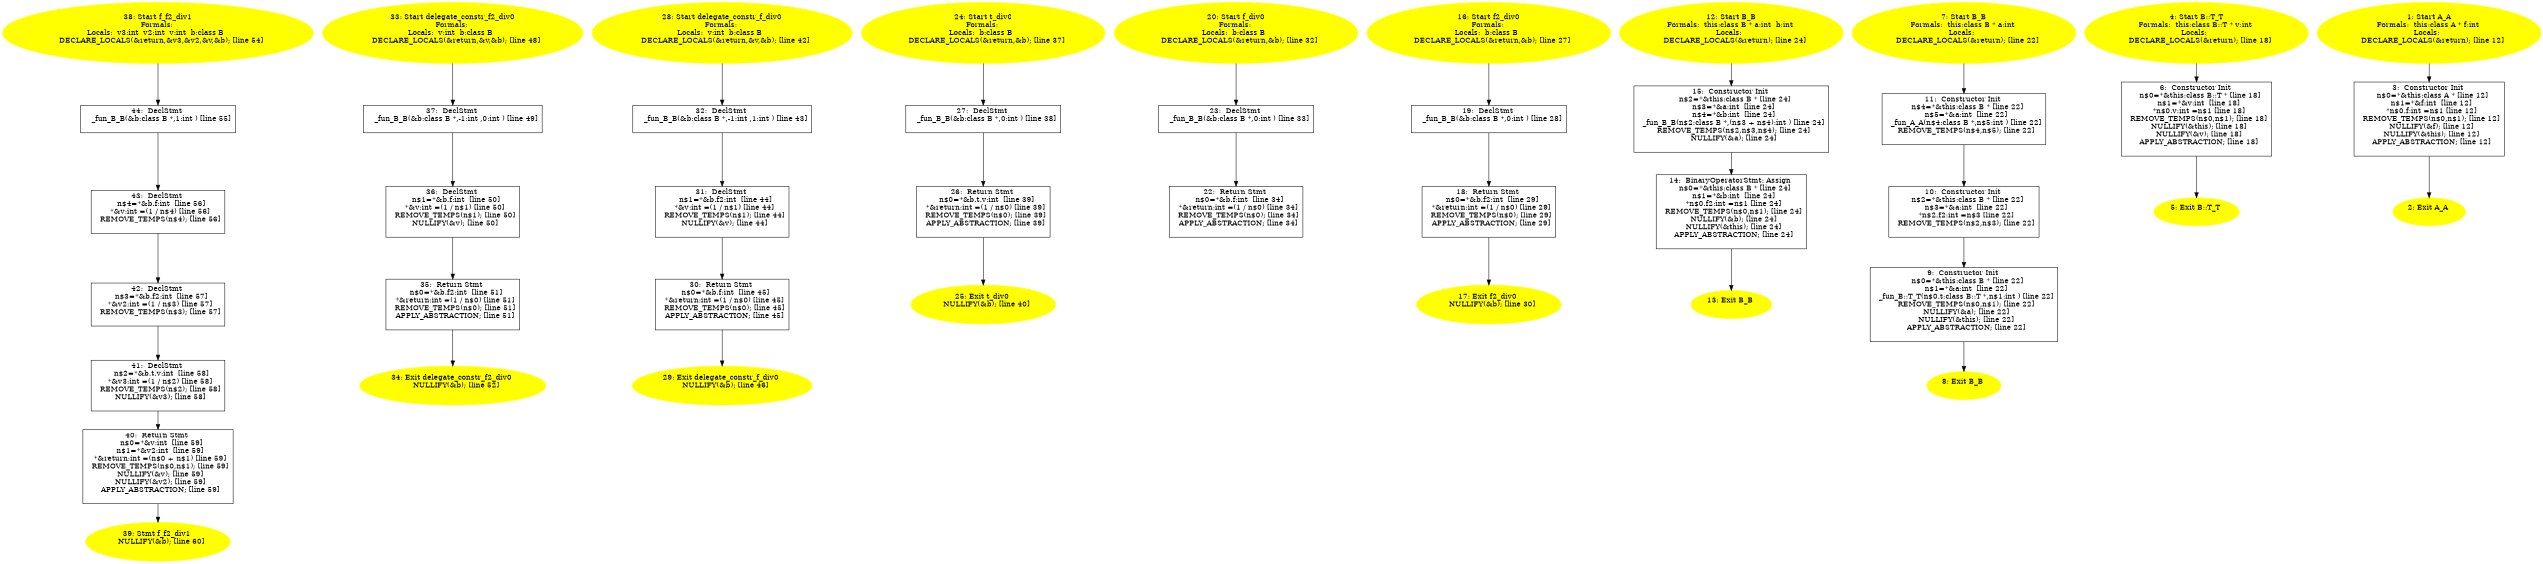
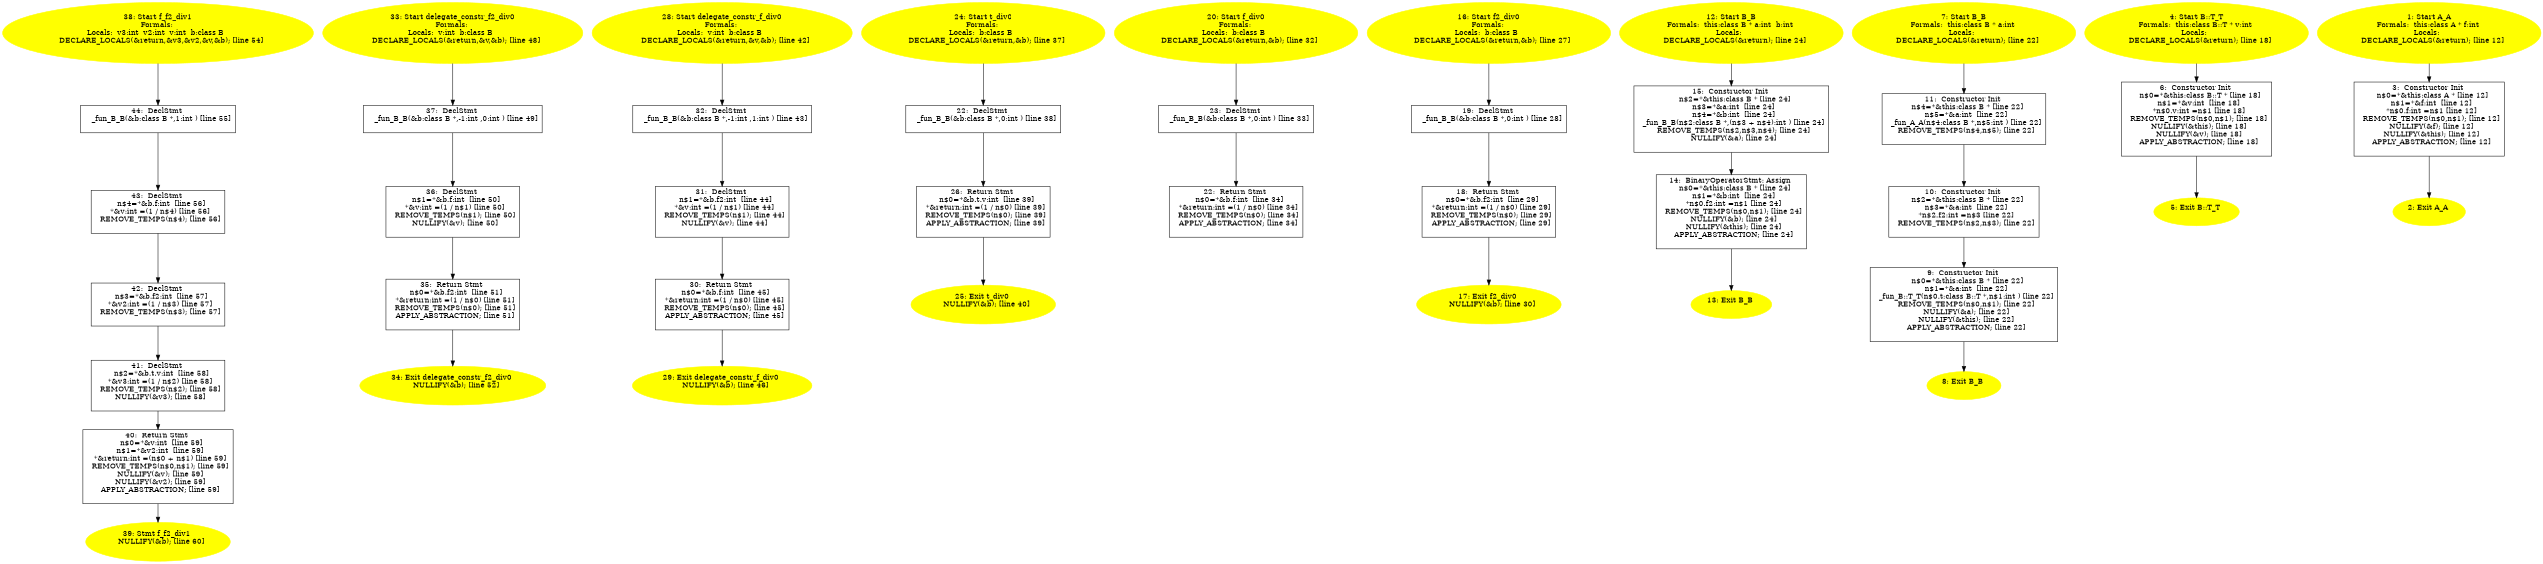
node "27:  DeclStmt _fun_B_B(&b:class B *,0:int ) [line 38]": label "27:  DeclStmt _fun_B_B(&b:class B *,0:int ) [line 38]" -> "22:  DeclStmt _fun_B_B(&b:class B *,0:int ) [line 38]"
